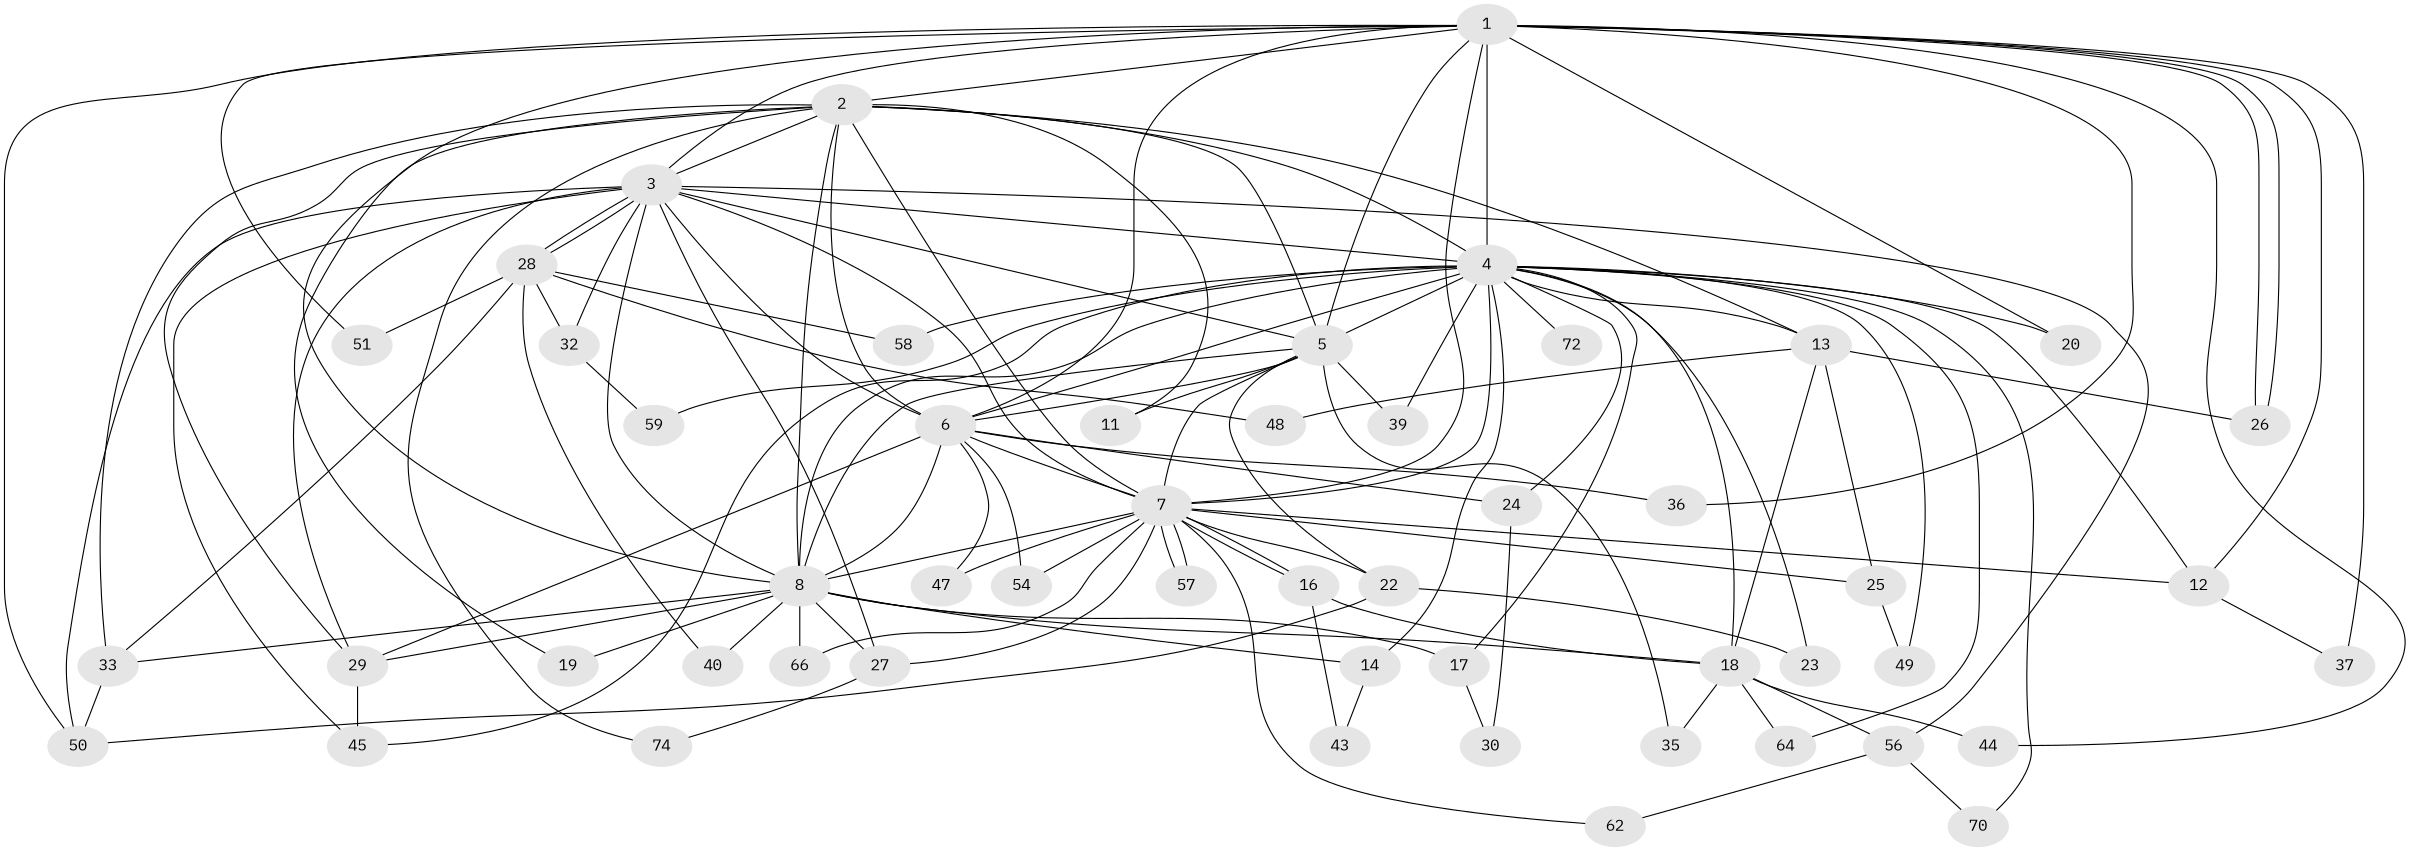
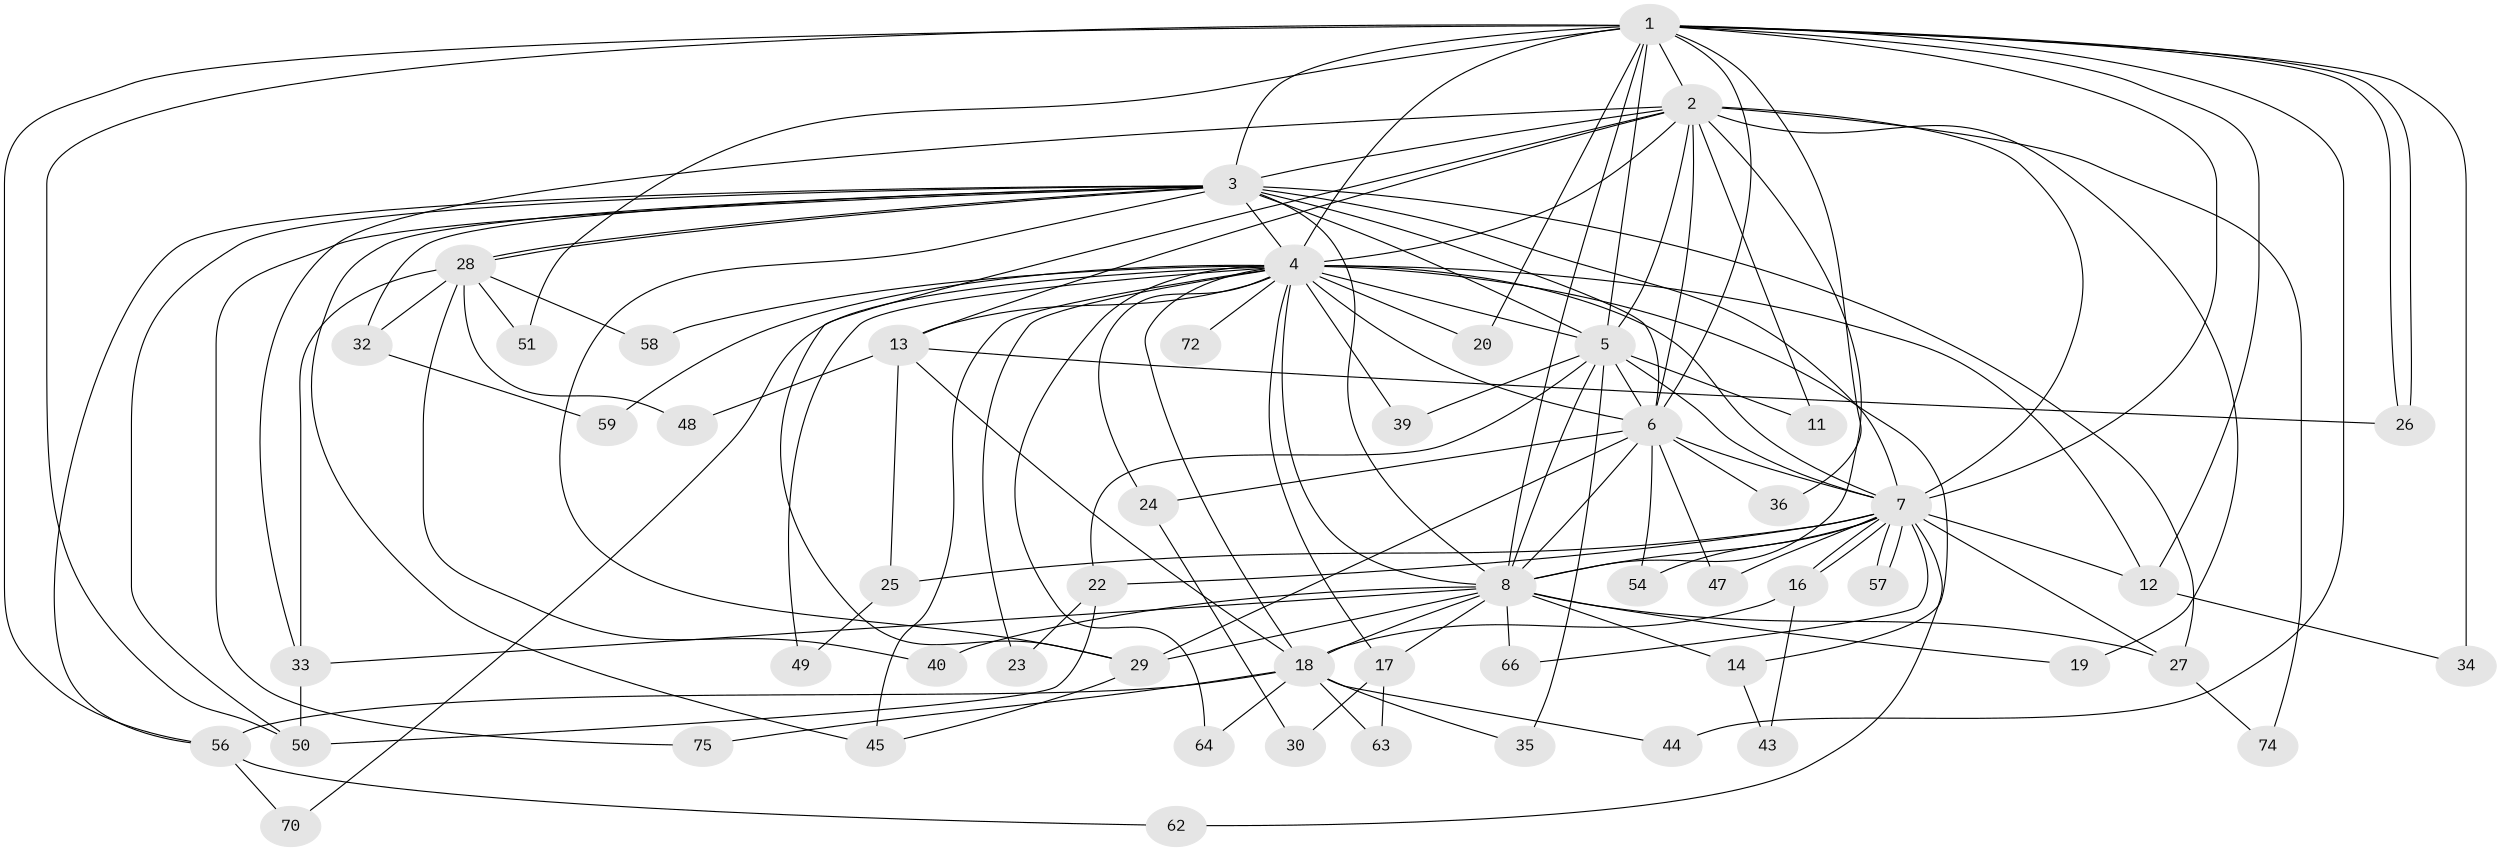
edge "1" -- "56": added
node "37": label "37" -> "34"
node "75": added
node "63": added
